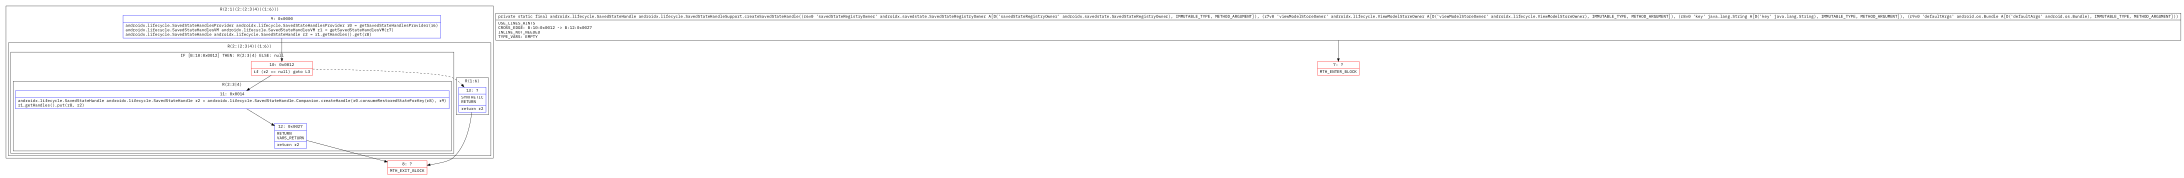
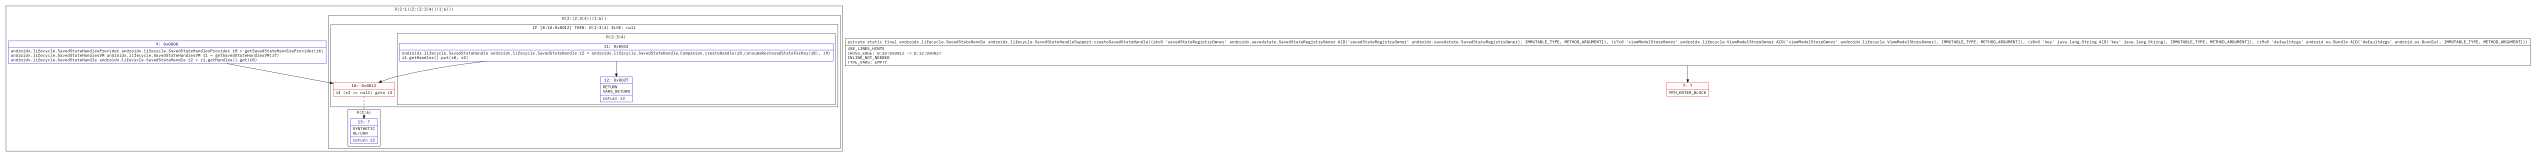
edge "10: 0x0012" -> "11: 0x0014": reversed
node "8: ?": removed
